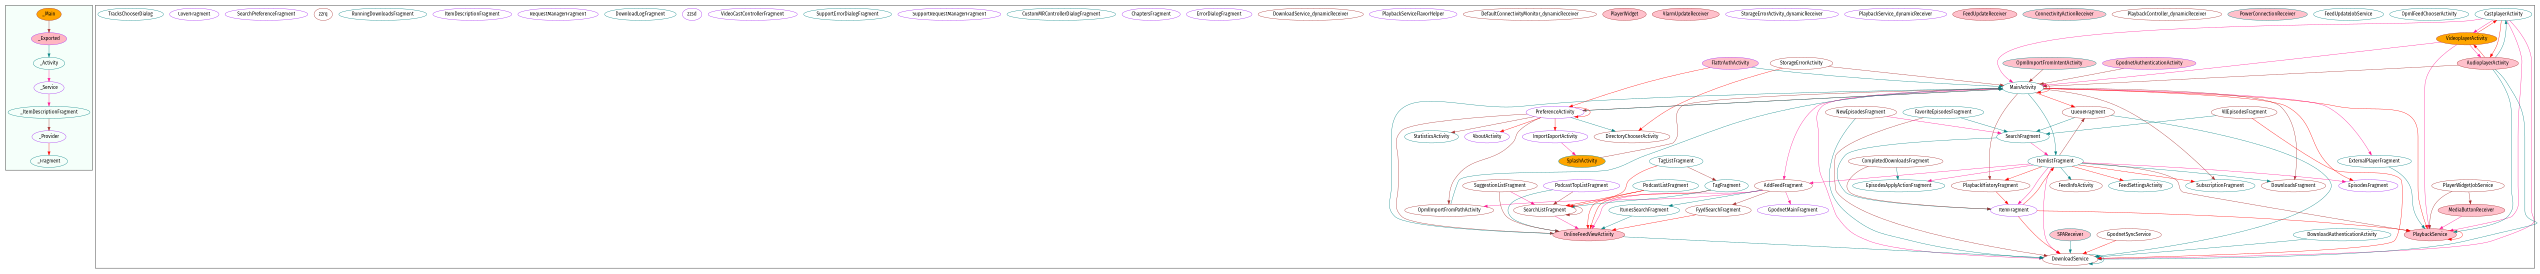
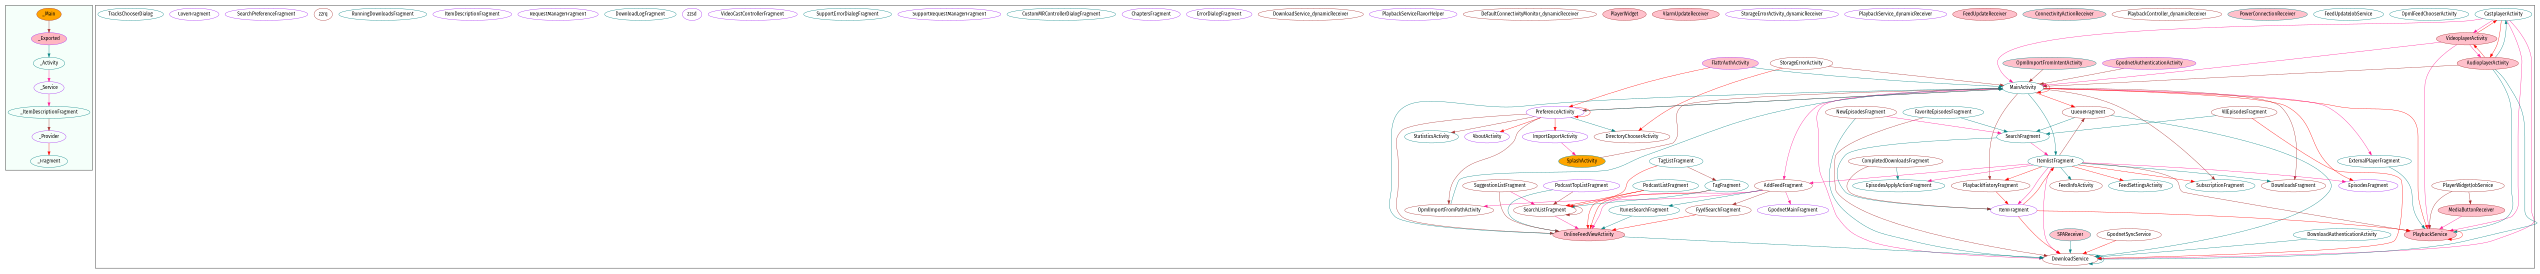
node "VideoplayerActivity": fillcolor orange -> pink
